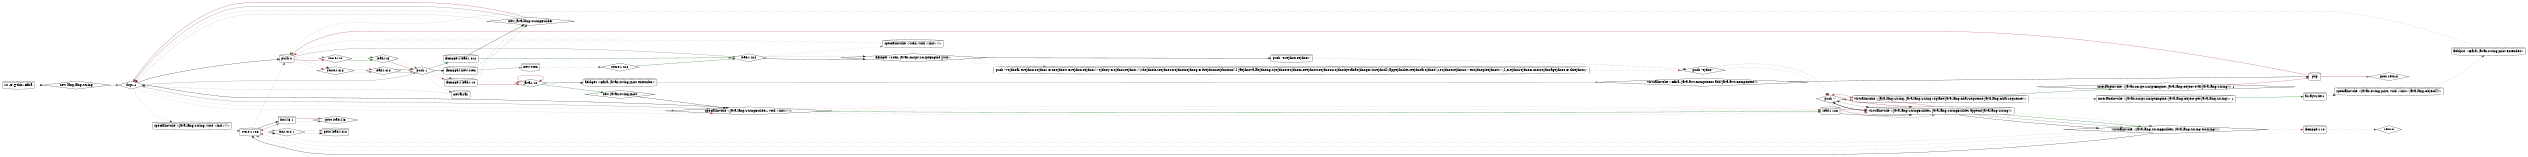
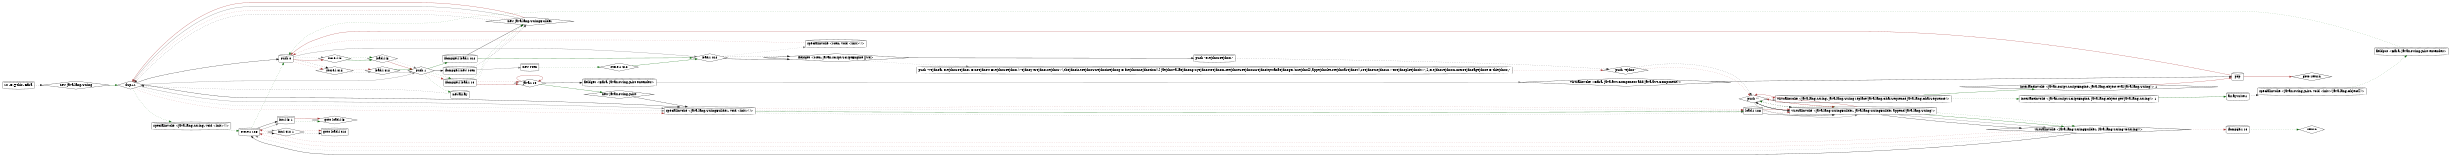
node "new lang.lang.String": label "new lang.lang.String" -> "new java.lang.String"
node "specialinvoke <java.lang.StringBuilder: void <init>()>": shape diamond -> cylinder
